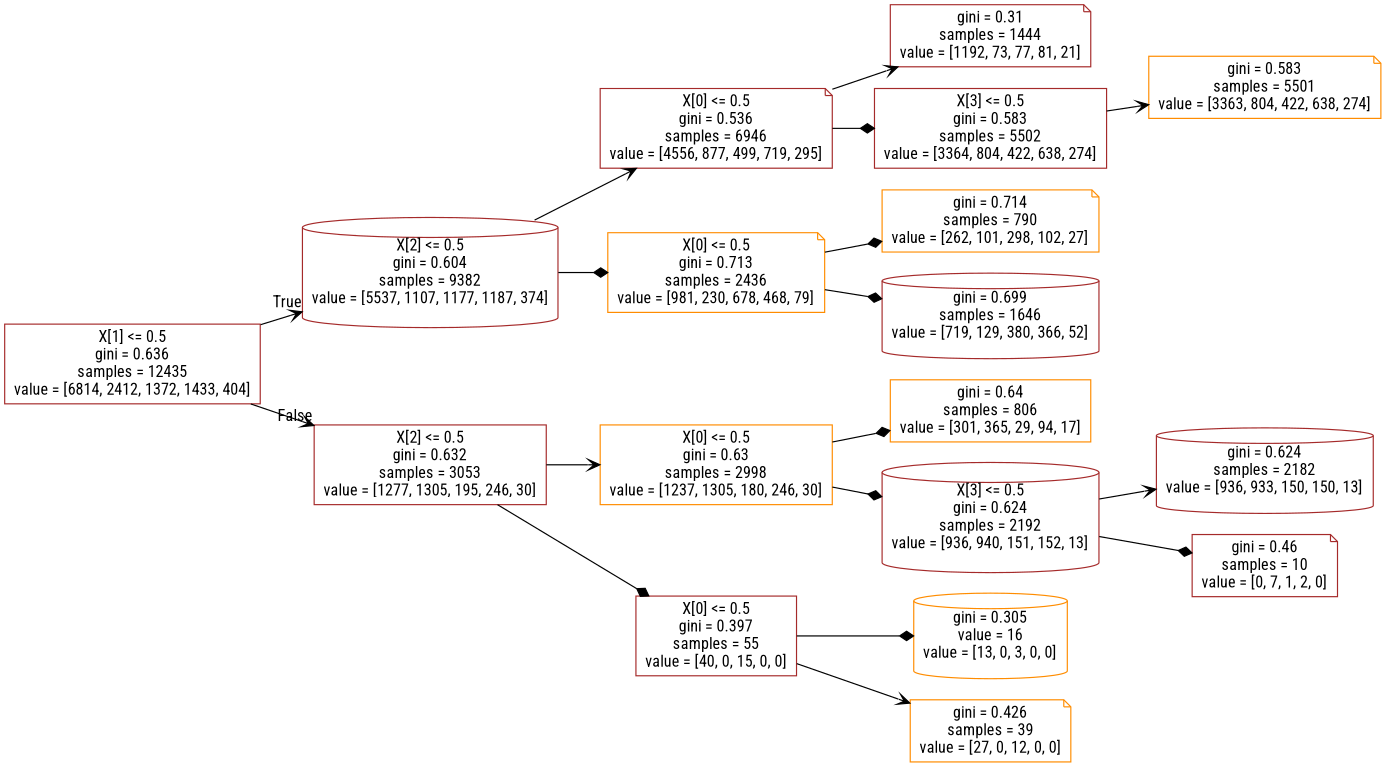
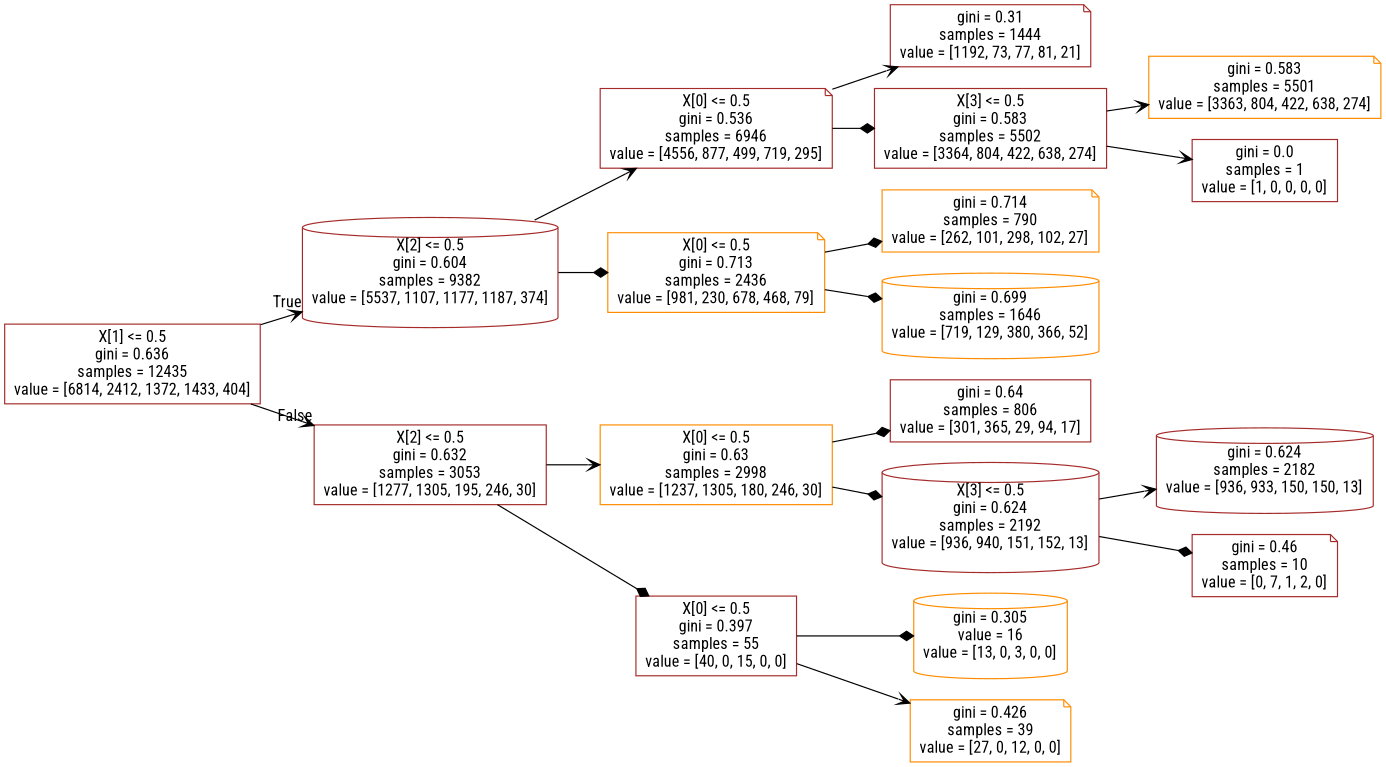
node "gini = 0.0 samples = 1 value = [1, 0, 0, 0, 0]": added
node "gini = 0.699 samples = 1646 value = [719, 129, 380, 366, 52]": color brown -> darkorange
node "gini = 0.64 samples = 806 value = [301, 365, 29, 94, 17]": color darkorange -> brown
